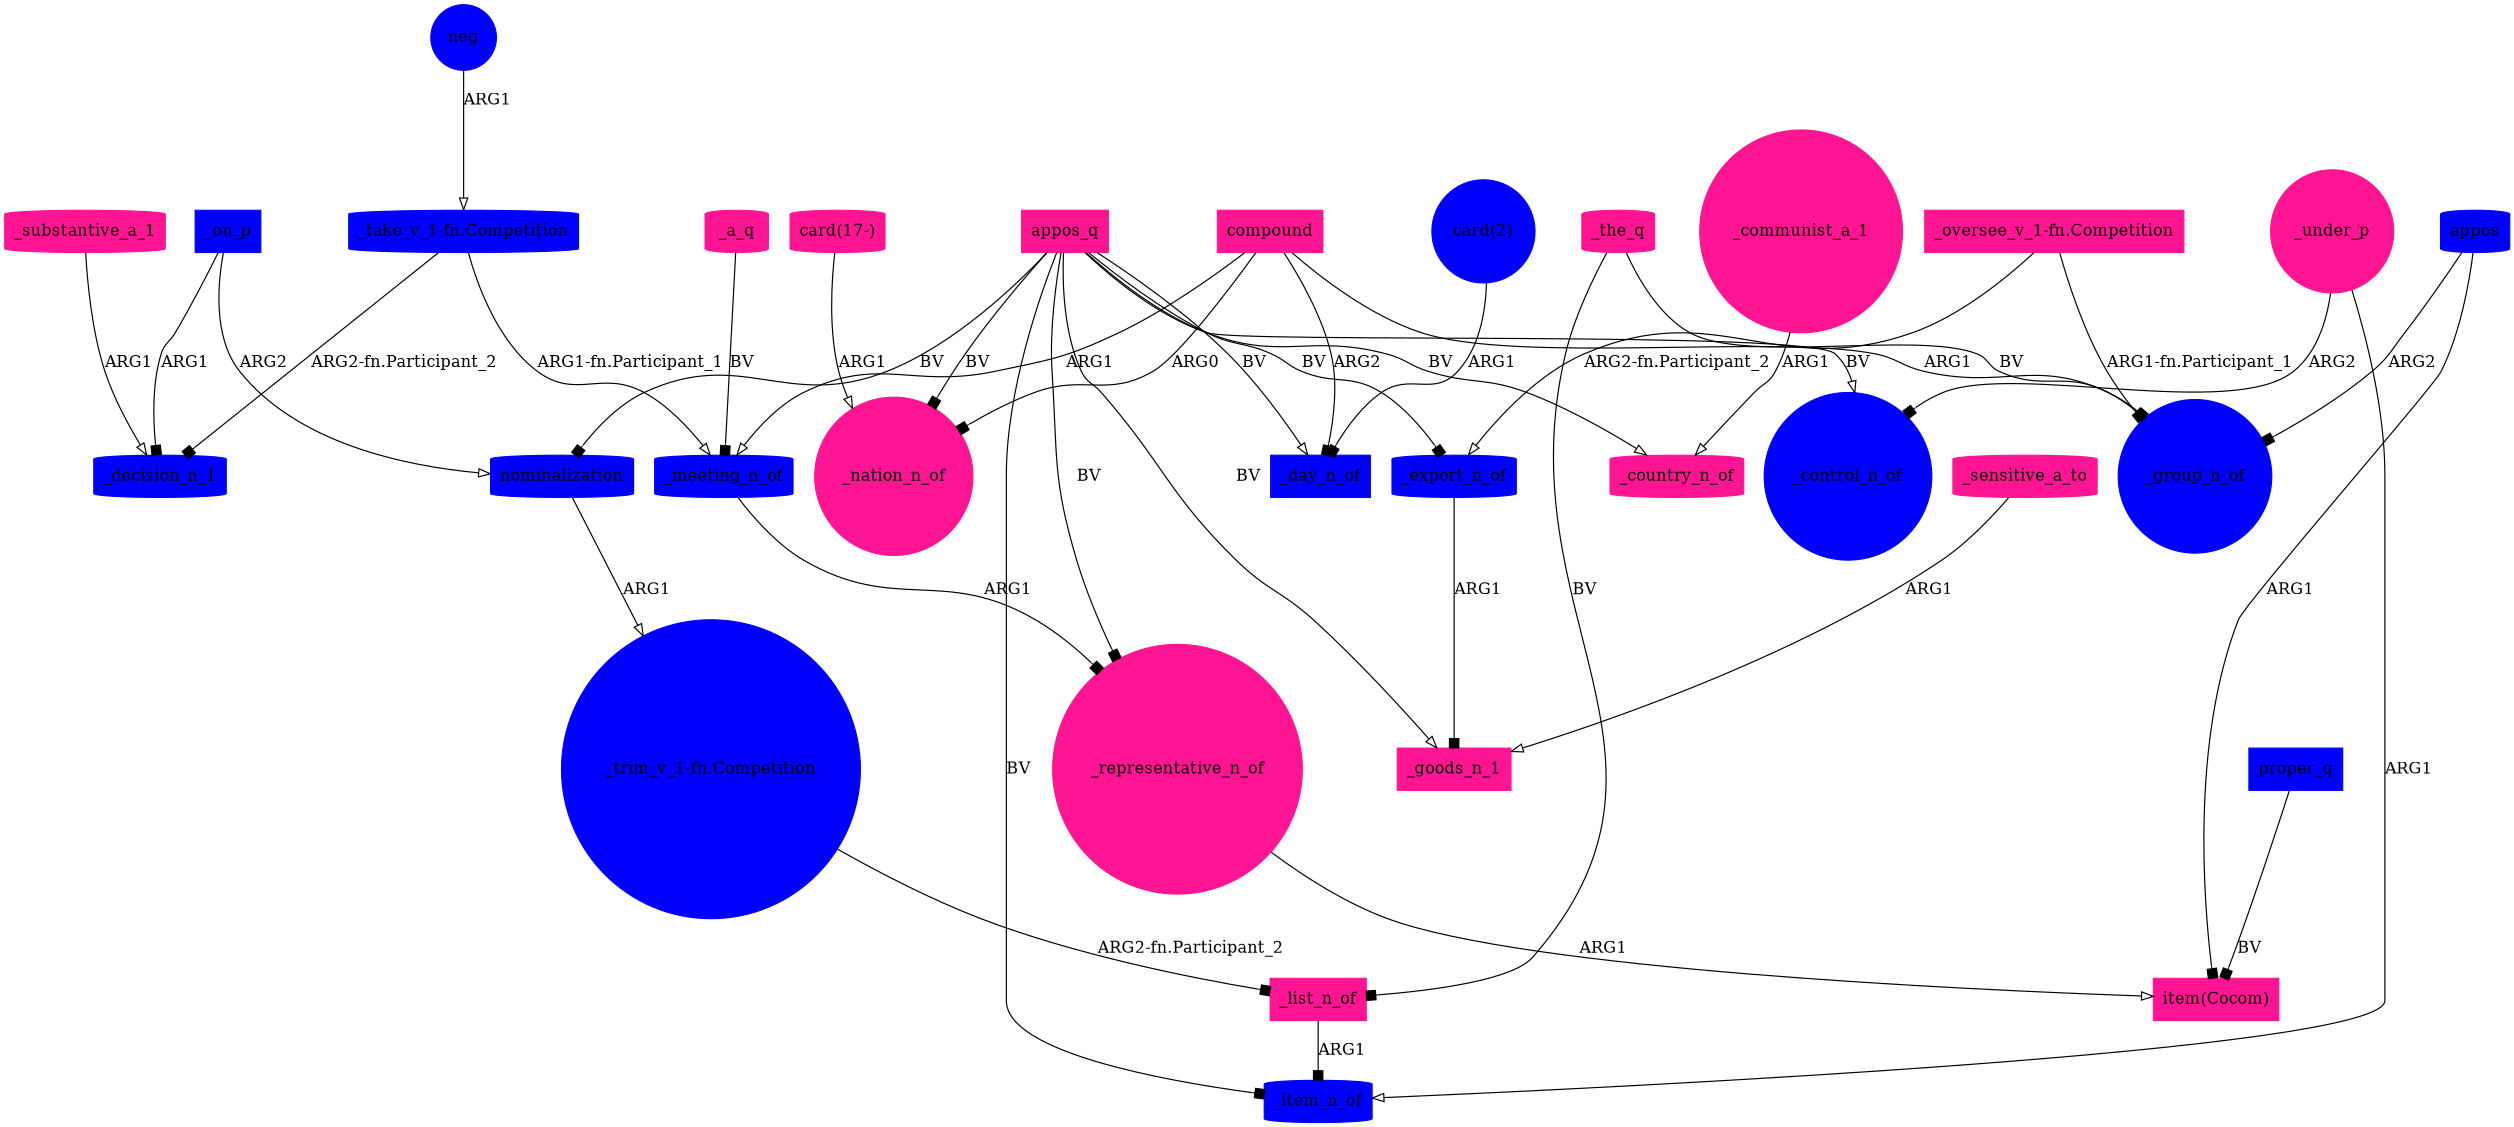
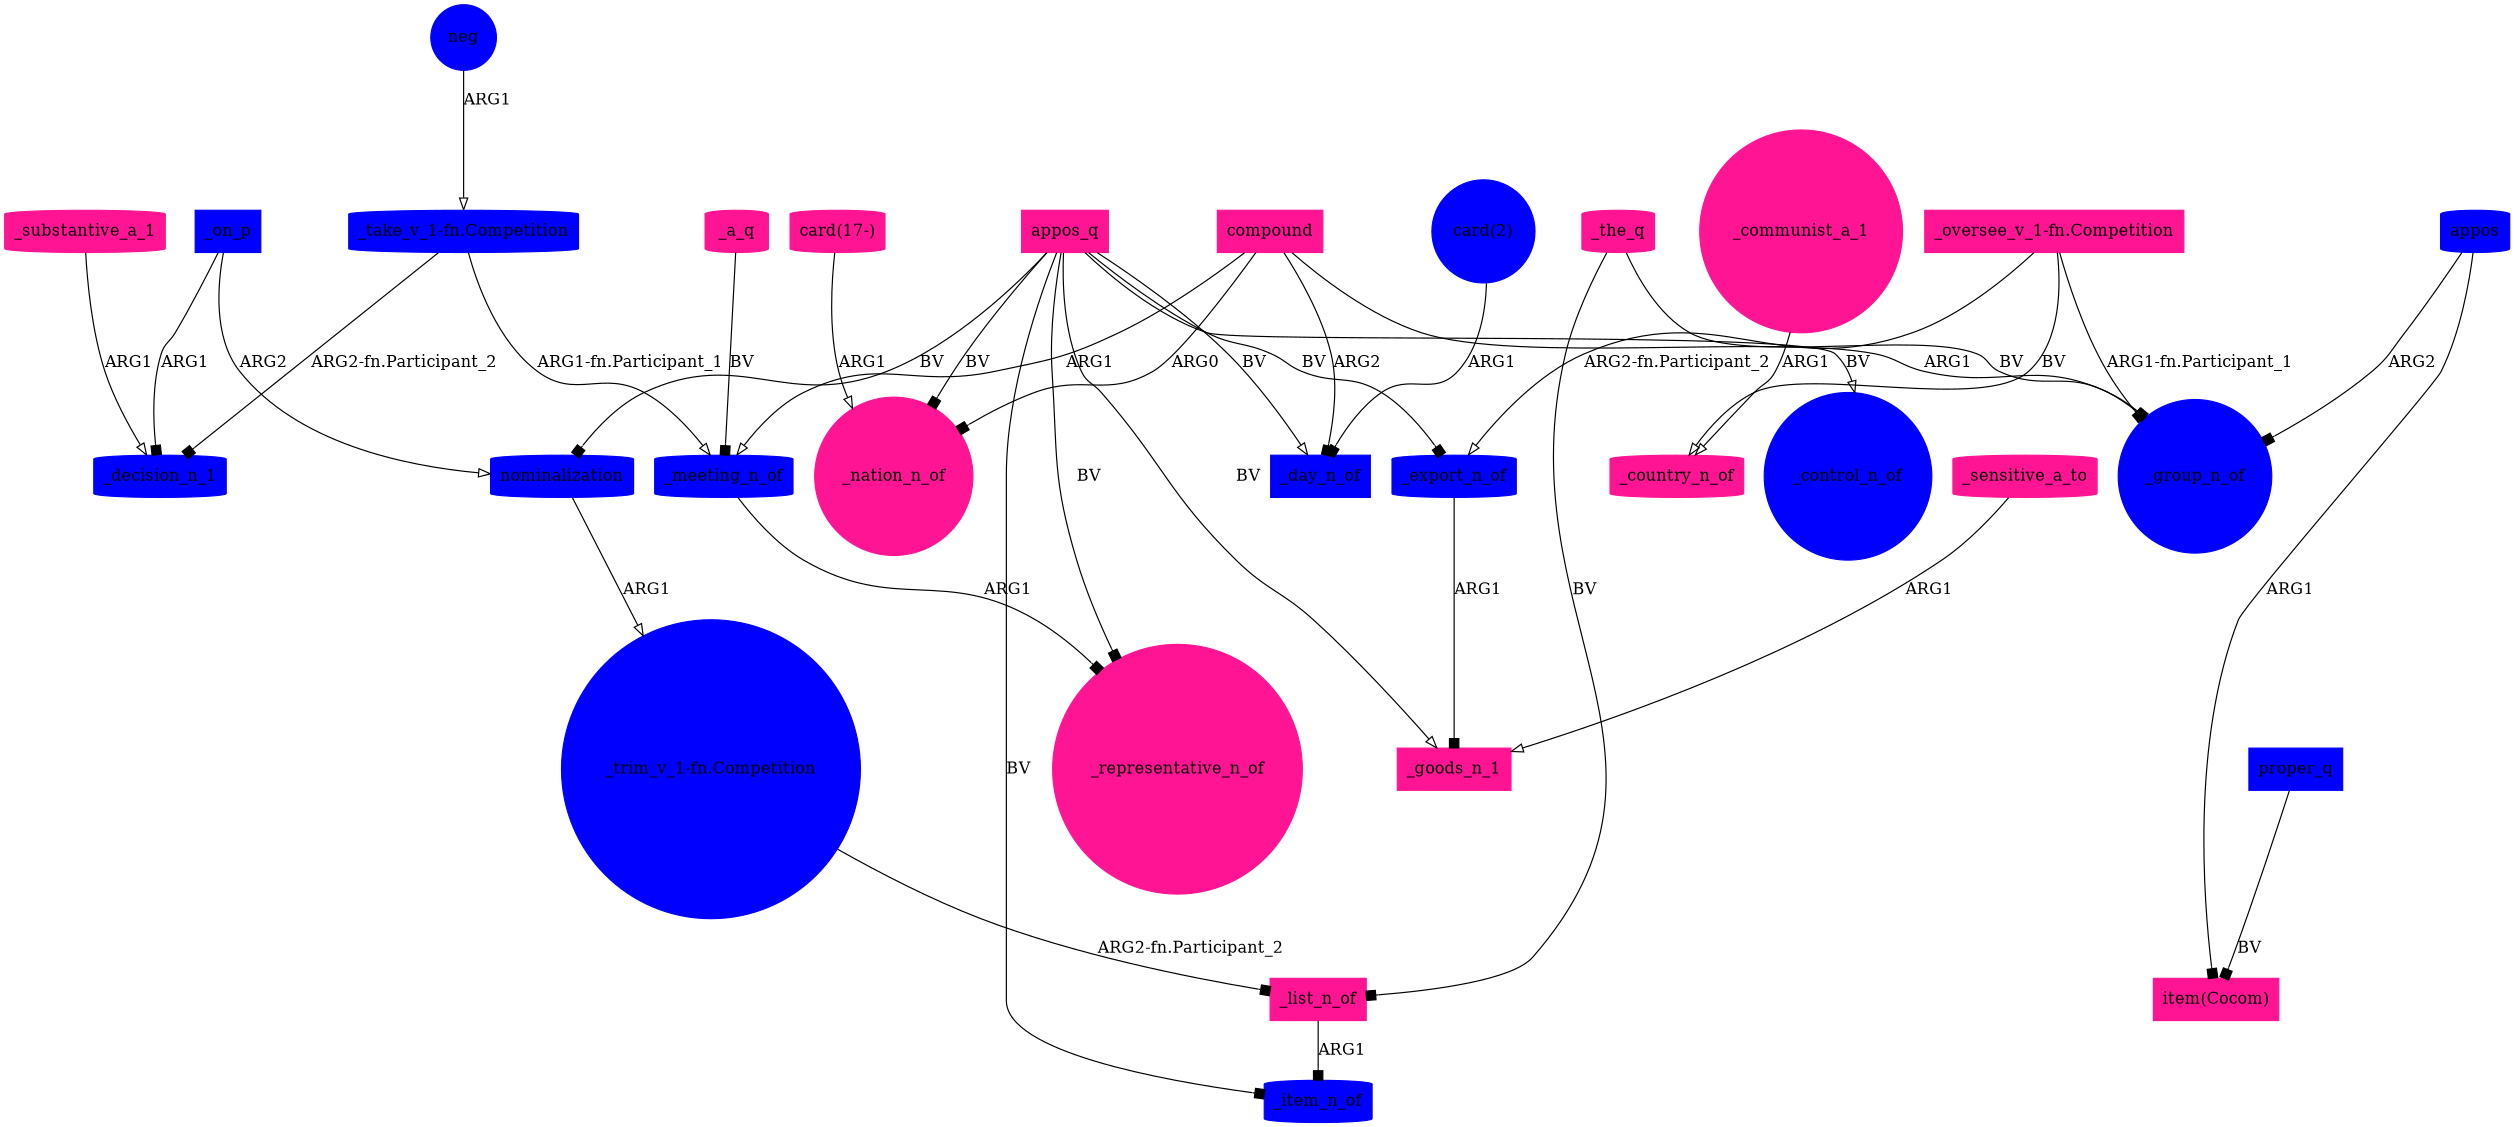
node "_under_p": removed
edge "appos_q" -> "_country_n_of": now "_oversee_v_1-fn.Competition" -> "_country_n_of"
edge "_representative_n_of" -> "item(Cocom)": removed, label "ARG1"
